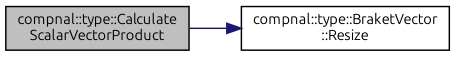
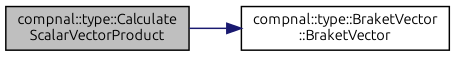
node "compnal::type::BraketVector ::Resize": label "compnal::type::BraketVector ::Resize" -> "compnal::type::BraketVector ::BraketVector"
